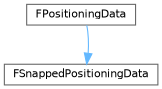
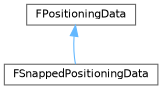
edge "FPositioningData" -> "FSnappedPositioningData": reversed
